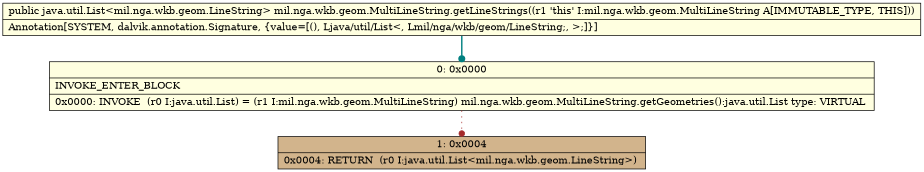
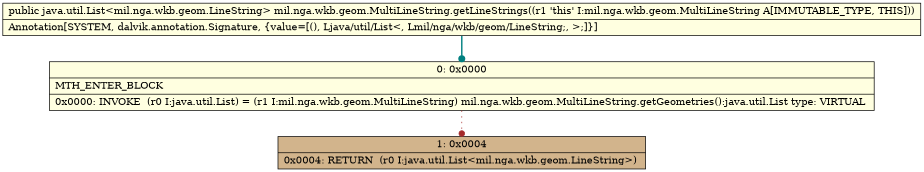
node "0: 0x0000": text "INVOKE_ENTER_BLOCK" -> "MTH_ENTER_BLOCK"
